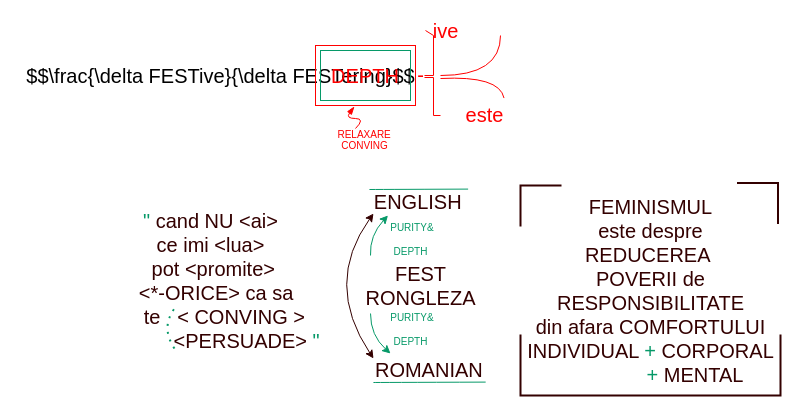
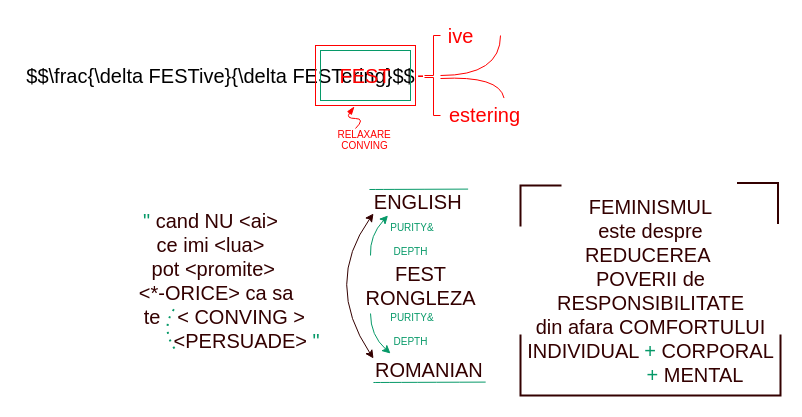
node "ive": moved (446, 31) -> (461, 36)
node "DEPTH": label "DEPTH" -> "FEST"
node "este": label "este" -> "estering"
